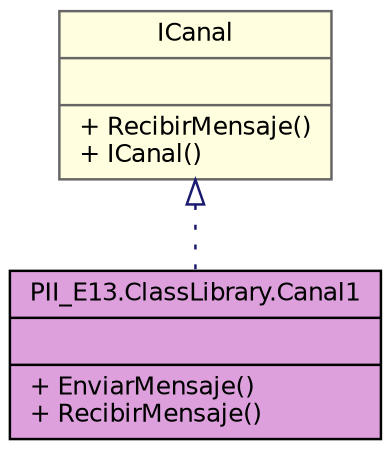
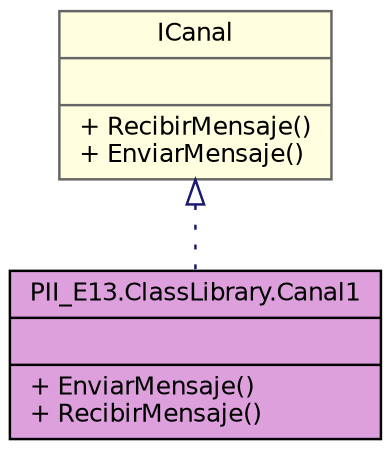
node "ICanal": text "+ ICanal()" -> "+ EnviarMensaje()"
